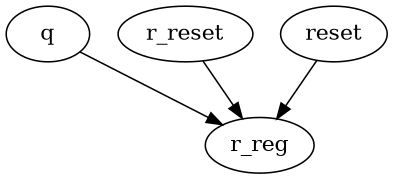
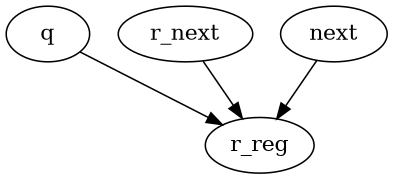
node "r_reset": label "r_reset" -> "r_next"
node "reset": label "reset" -> "next"
